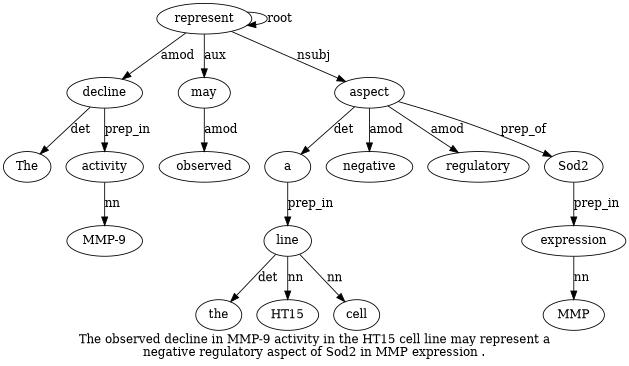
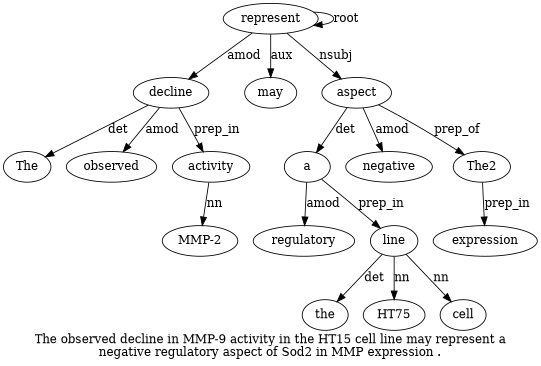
edge "may" -> "observed": now "decline" -> "observed"
edge "aspect" -> "regulatory": now "a" -> "regulatory"
node "Sod2": label "Sod2" -> "The2"
node "MMP-9": label "MMP-9" -> "MMP-2"
node "HT15": label "HT15" -> "HT75"
node "MMP": removed
